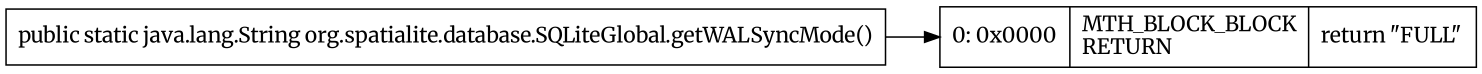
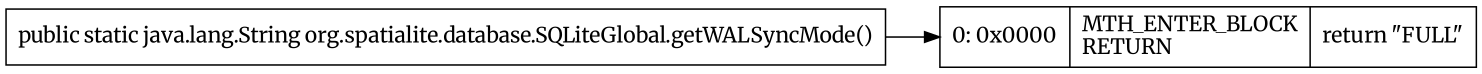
node "0: 0x0000": text "MTH_BLOCK_BLOCK" -> "MTH_ENTER_BLOCK"
